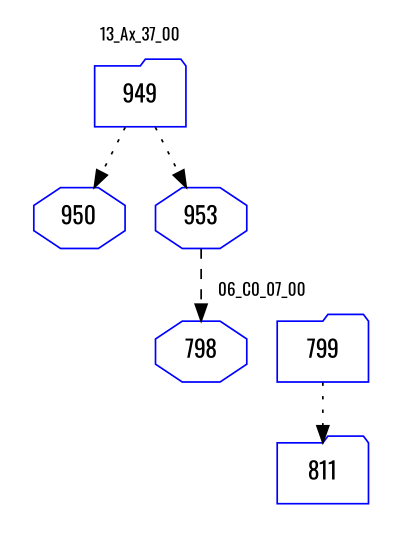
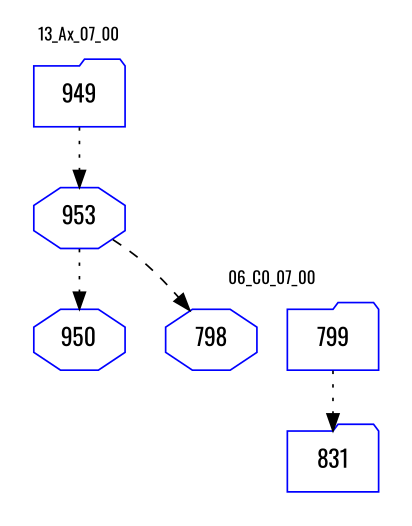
cluster "13_Ax_37_00": label "13_Ax_37_00" -> "13_Ax_07_00"
edge "949" -> "950": now "953" -> "950"
node "811": label "811" -> "831"
